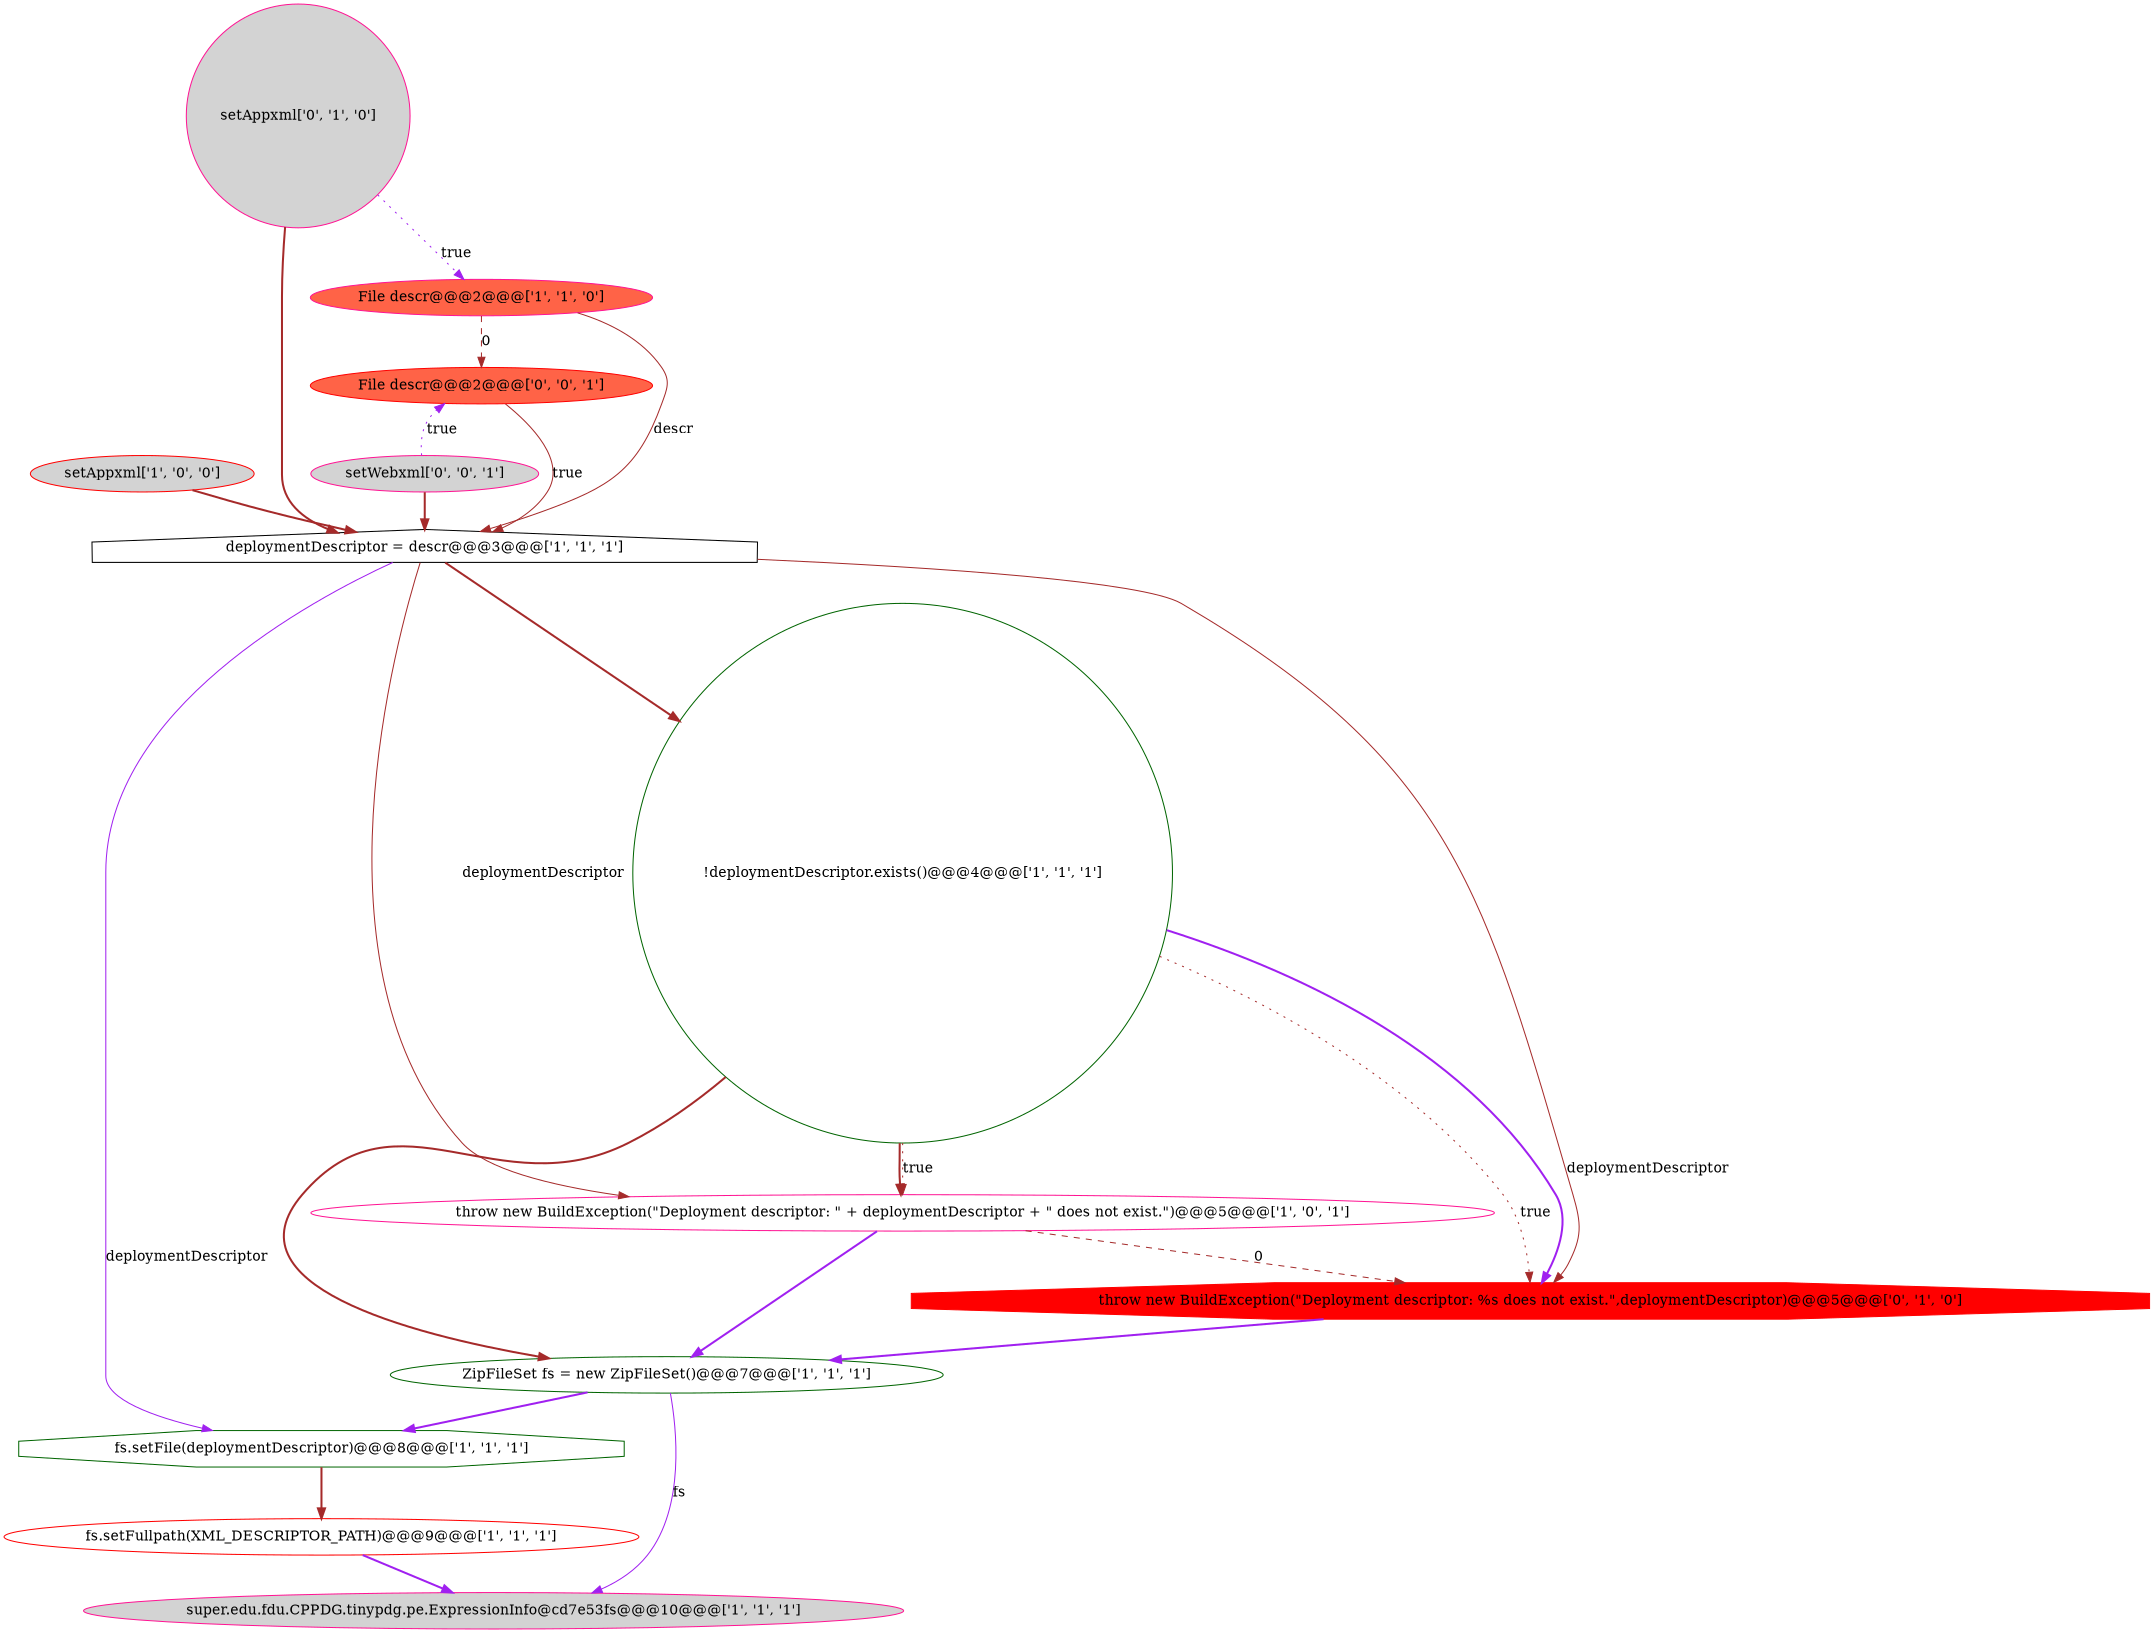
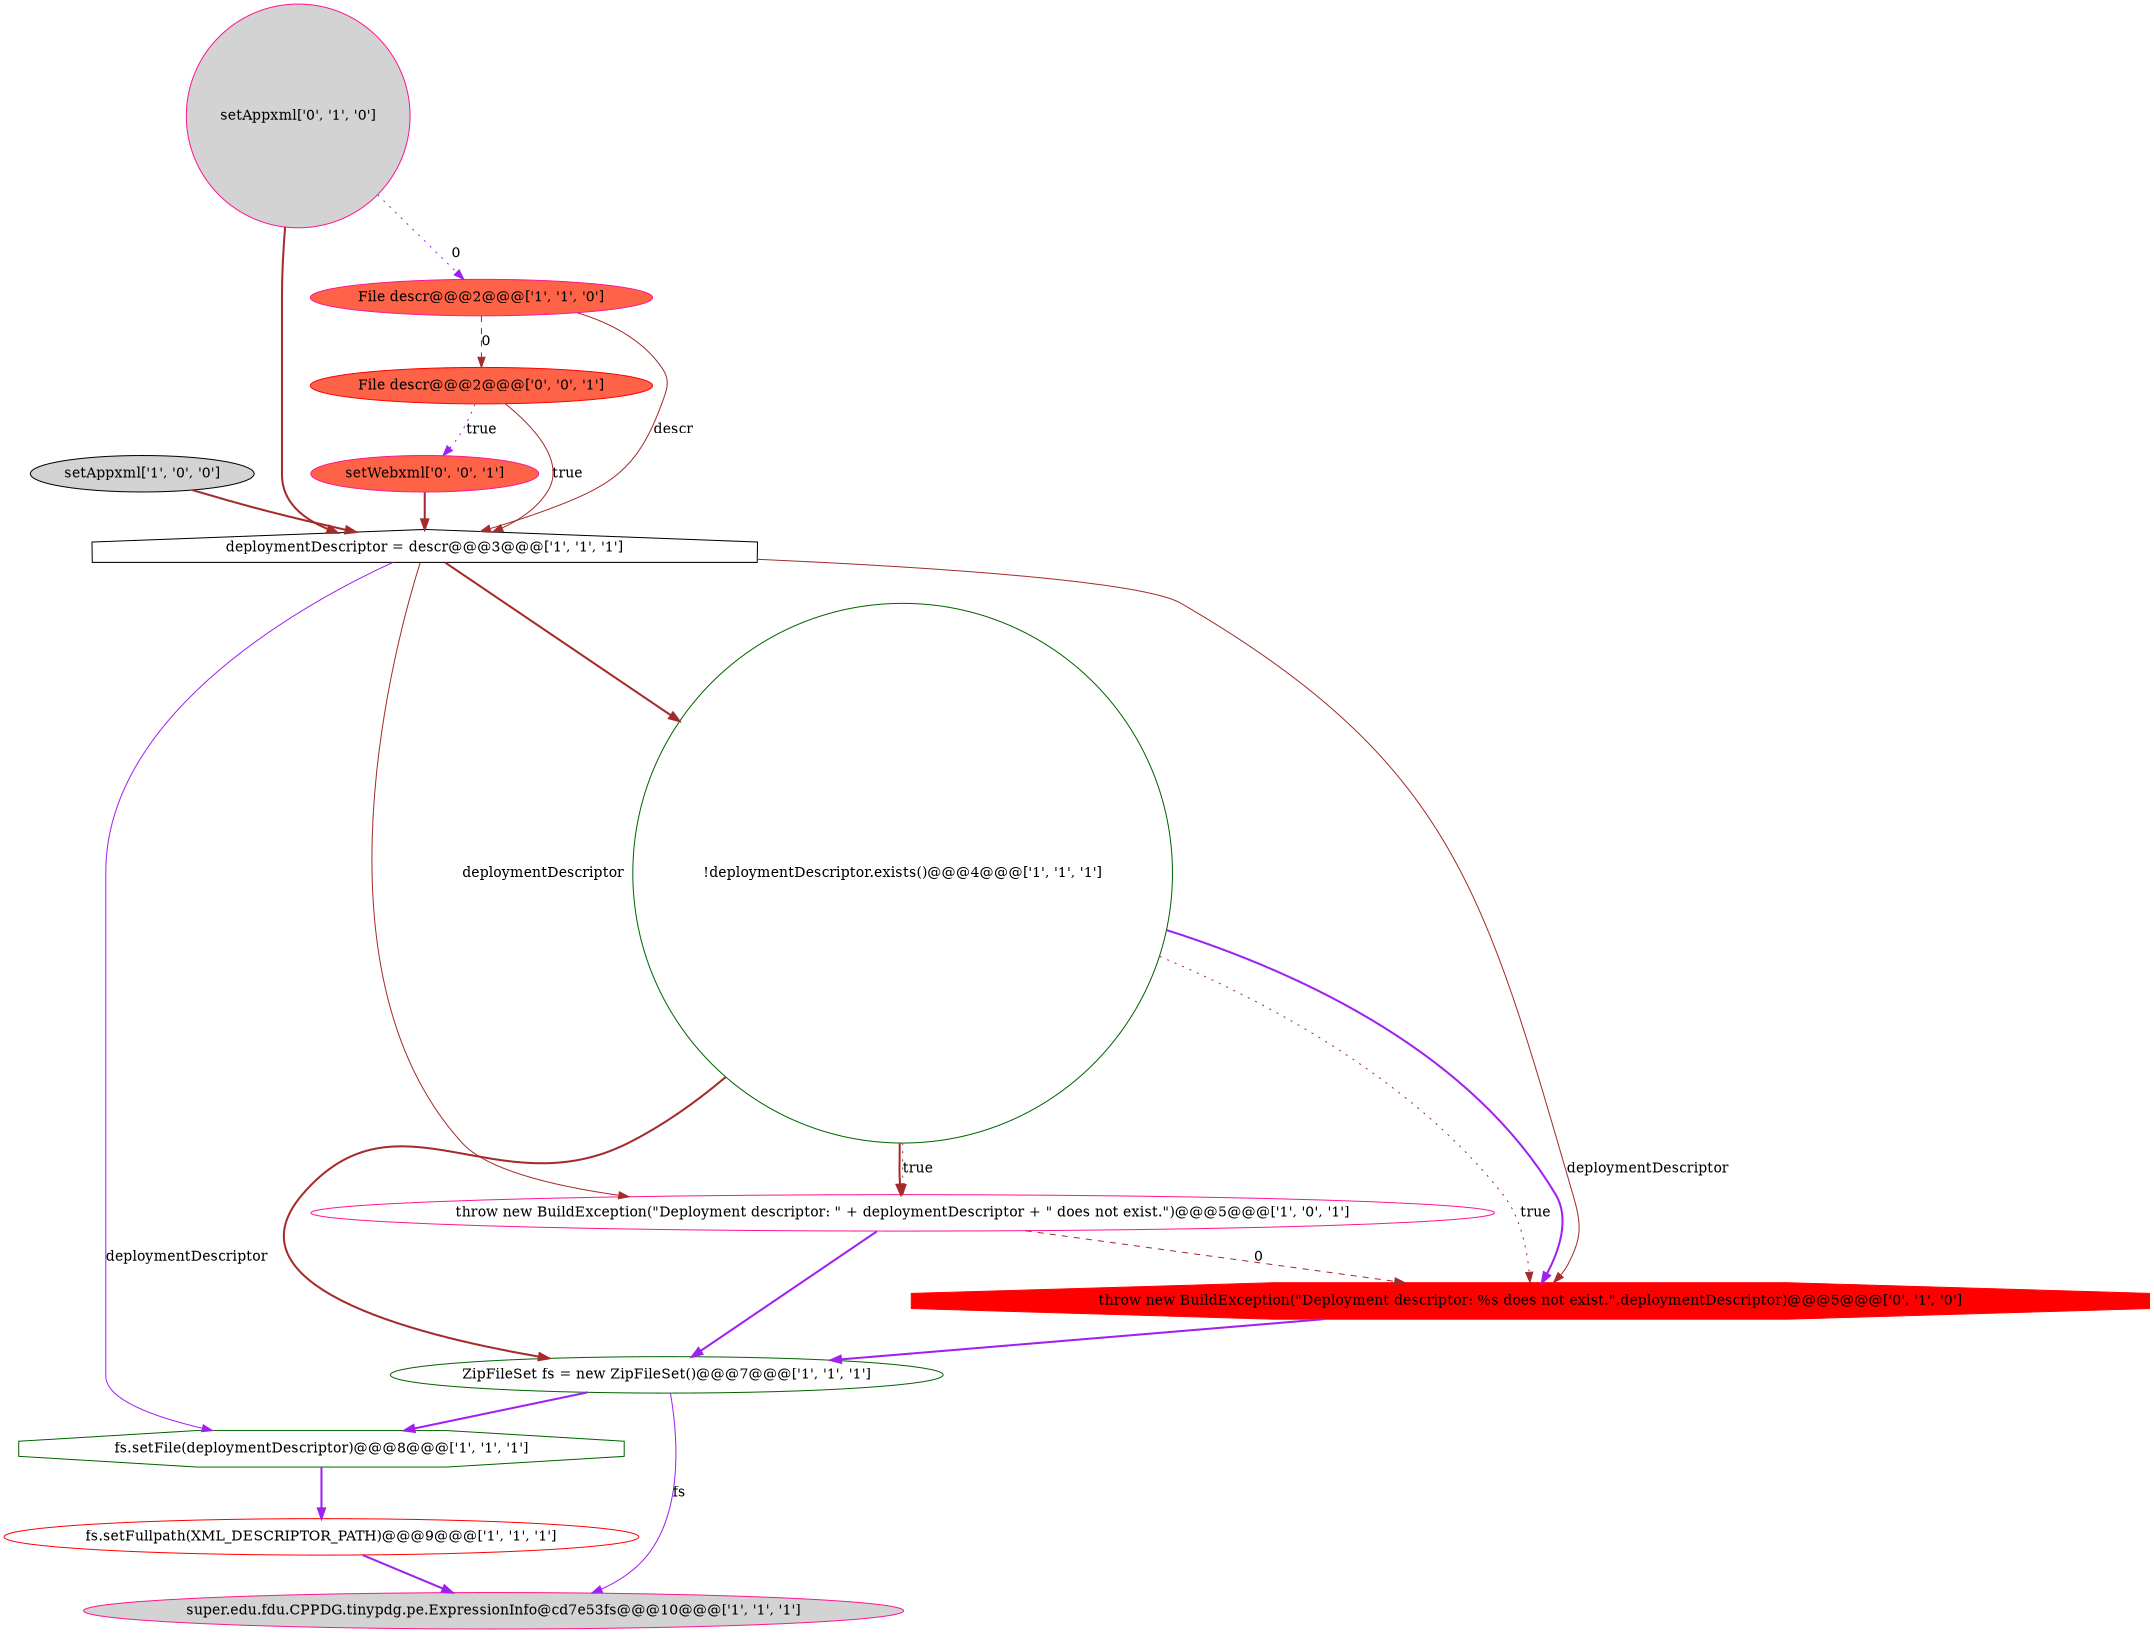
edge "setAppxml['0', '1', '0']" -> "File descr@@@2@@@['1', '1', '0']": label "true" -> "0"
edge "setWebxml['0', '0', '1']" -> "File descr@@@2@@@['0', '0', '1']": reversed
node "setAppxml['1', '0', '0']": color red -> black
node "setWebxml['0', '0', '1']": fillcolor lightgray -> tomato
edge "fs.setFile(deploymentDescriptor)@@@8@@@['1', '1', '1']" -> "fs.setFullpath(XML_DESCRIPTOR_PATH)@@@9@@@['1', '1', '1']": color brown -> purple
